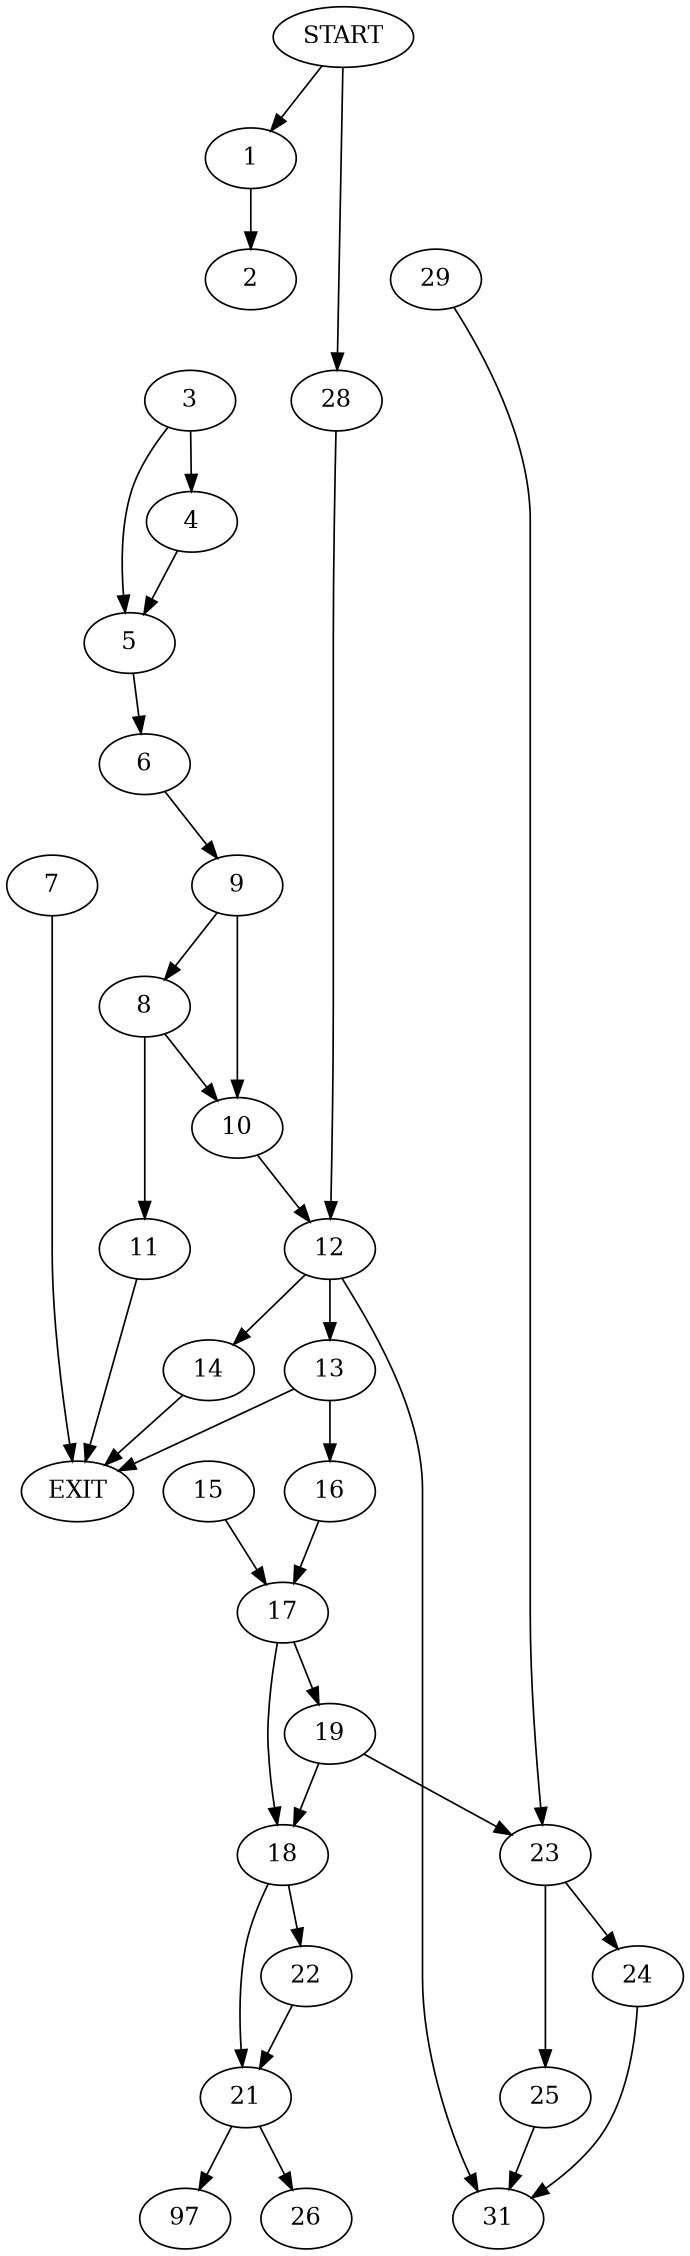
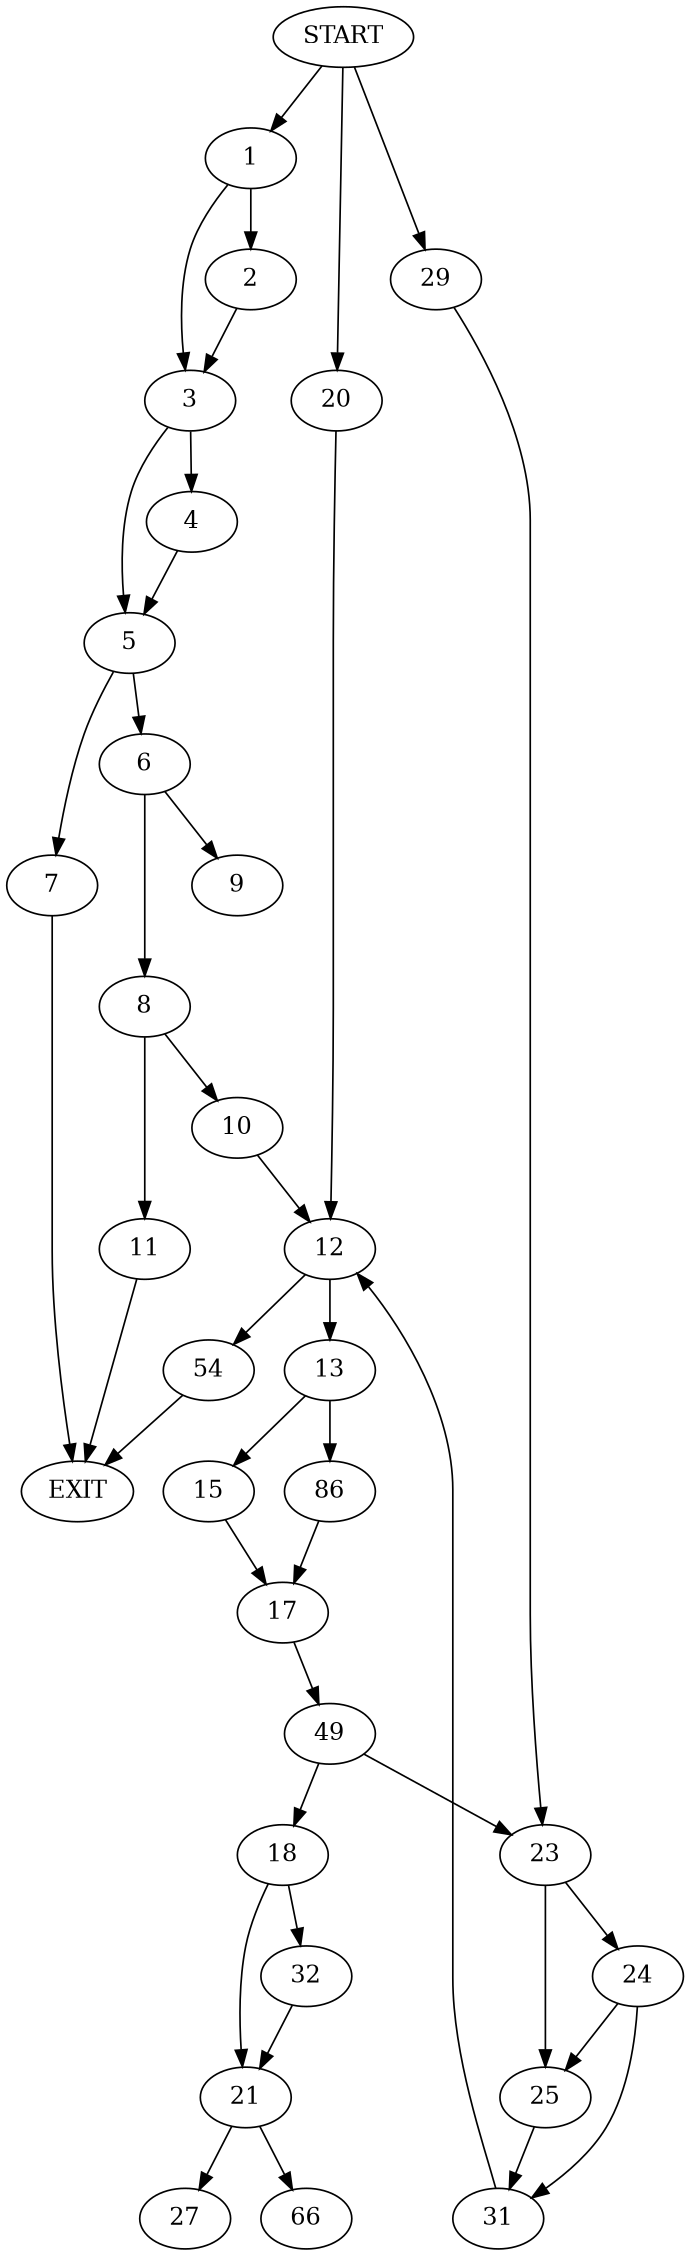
edge "START" -> "29": added
edge "1" -> "3": added
edge "2" -> "3": added
node "28": label "28" -> "20"
edge "5" -> "7": added
edge "9" -> "8": now "6" -> "8"
edge "9" -> "10": removed
node "14": label "14" -> "54"
edge "13" -> "EXIT": now "13" -> "15"
node "16": label "16" -> "86"
edge "12" -> "31": reversed
edge "17" -> "18": removed
node "19": label "19" -> "49"
node "22": label "22" -> "32"
edge "24" -> "25": added
node "97": label "97" -> "27"
node "26": label "26" -> "66"
